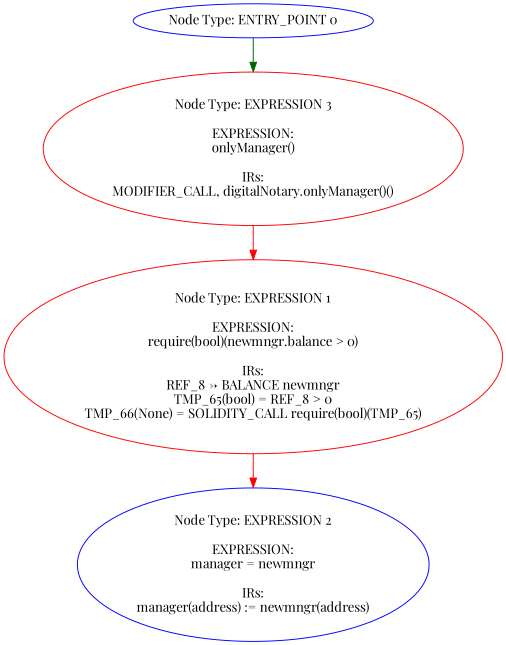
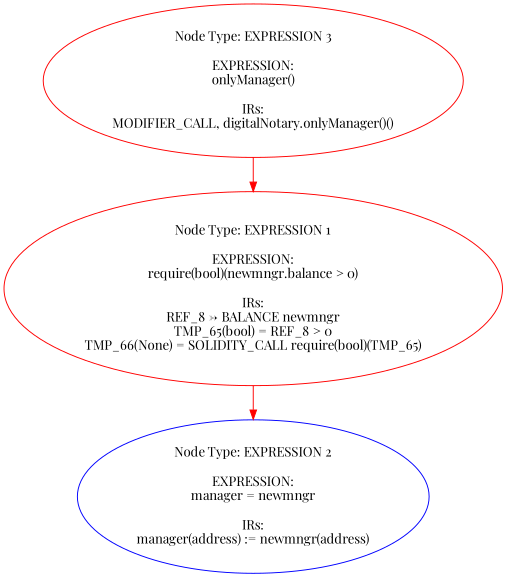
node "Node Type: ENTRY_POINT 0": removed
